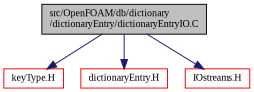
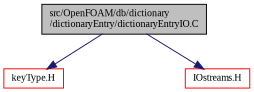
node "dictionaryEntry.H": removed
